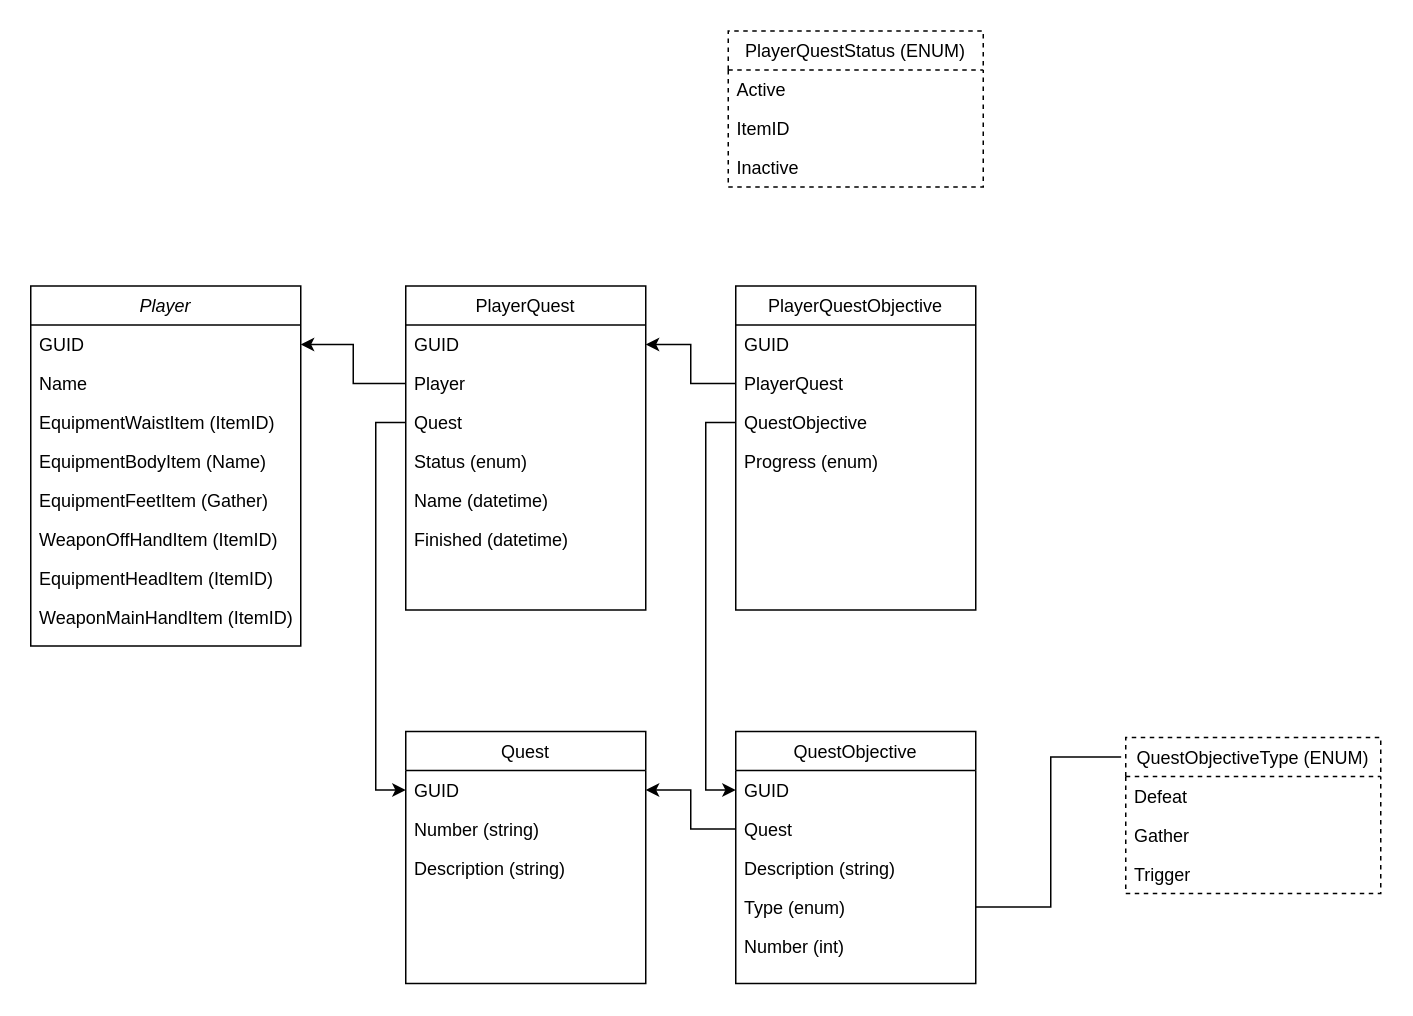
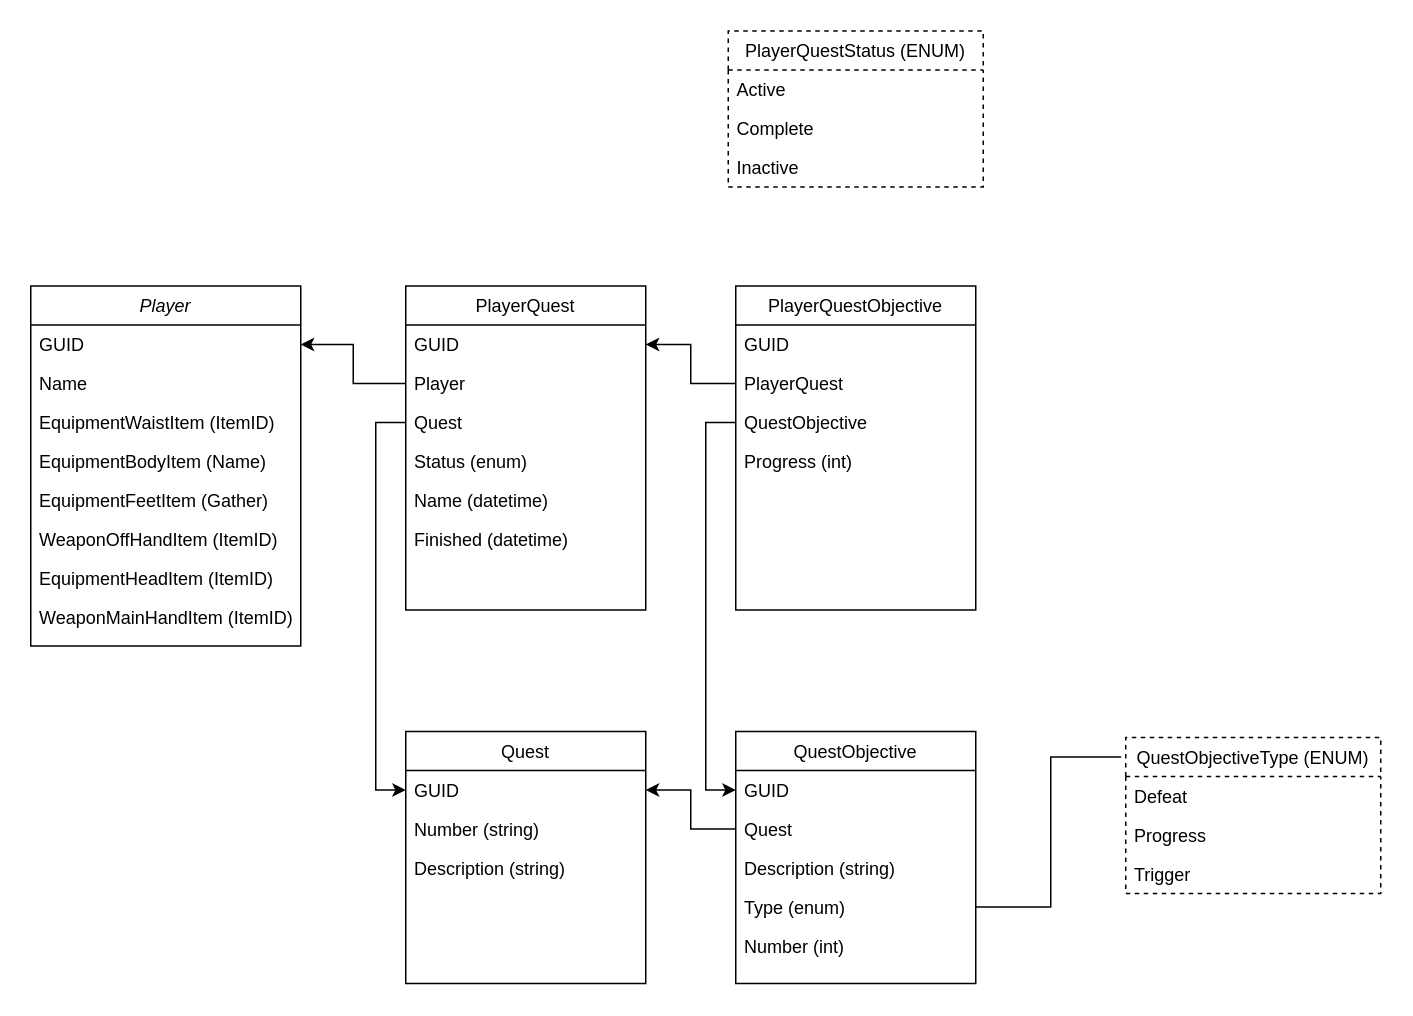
node "ItemID": label "ItemID" -> "Complete"
node "Progress (enum)": label "Progress (enum)" -> "Progress (int)"
node "Gather": label "Gather" -> "Progress"
